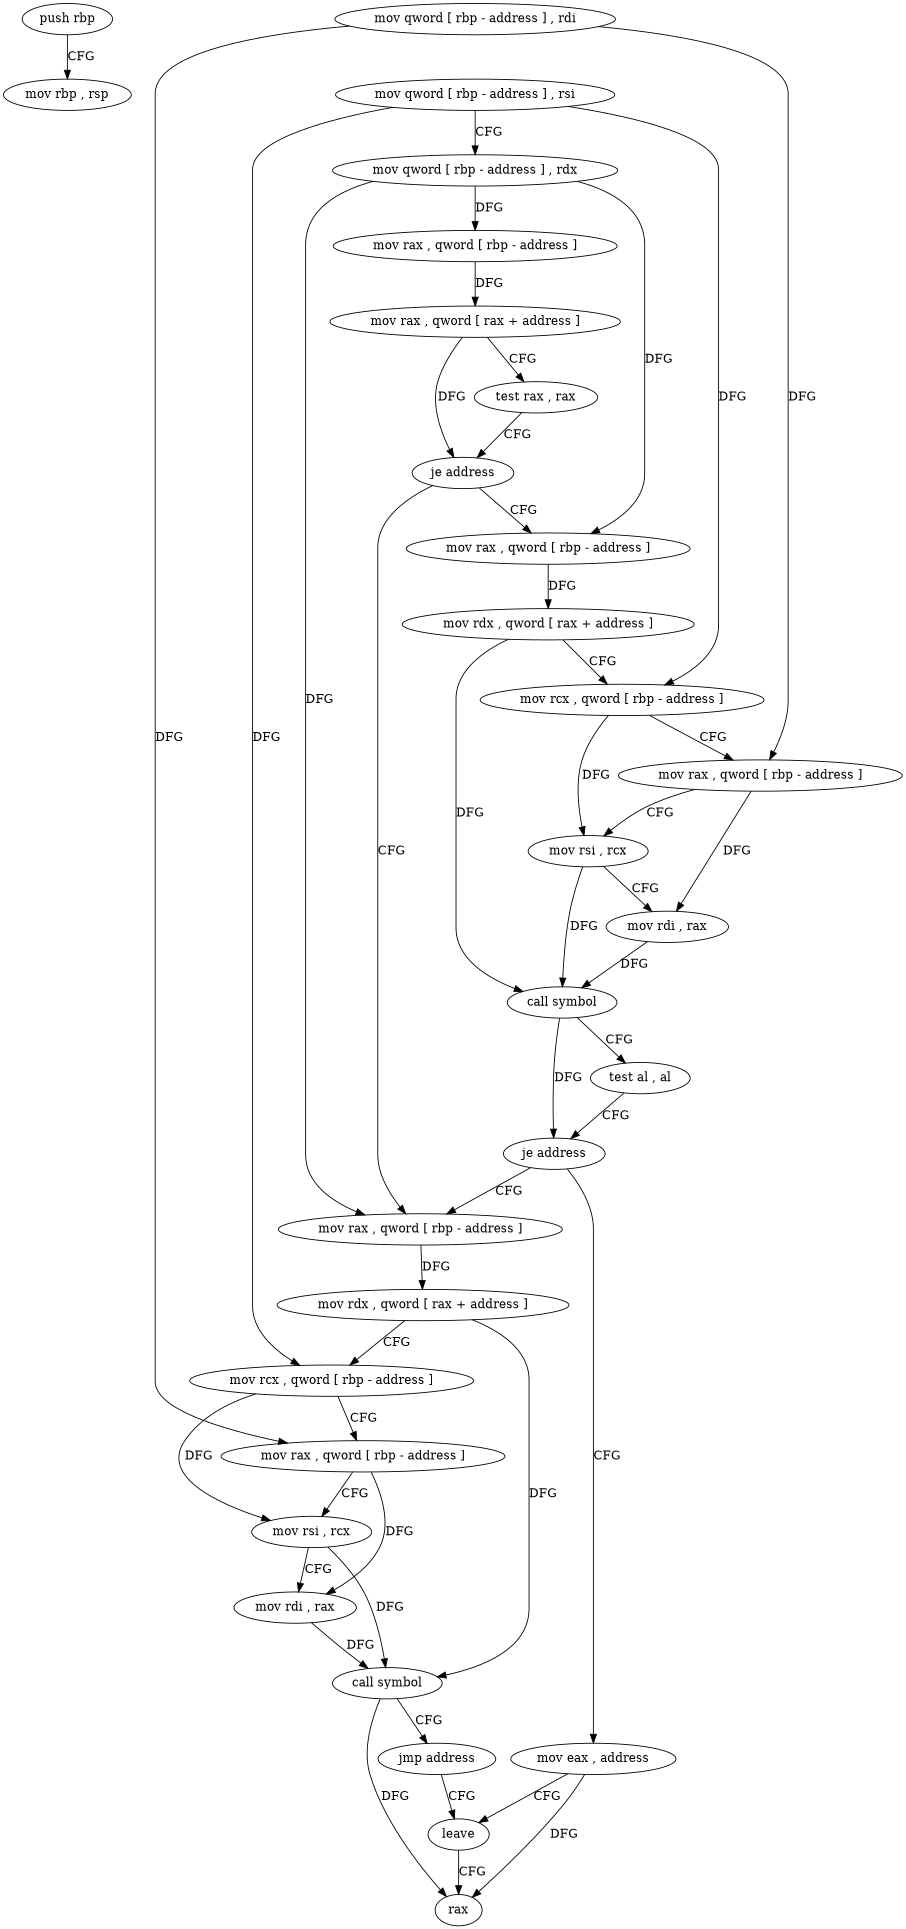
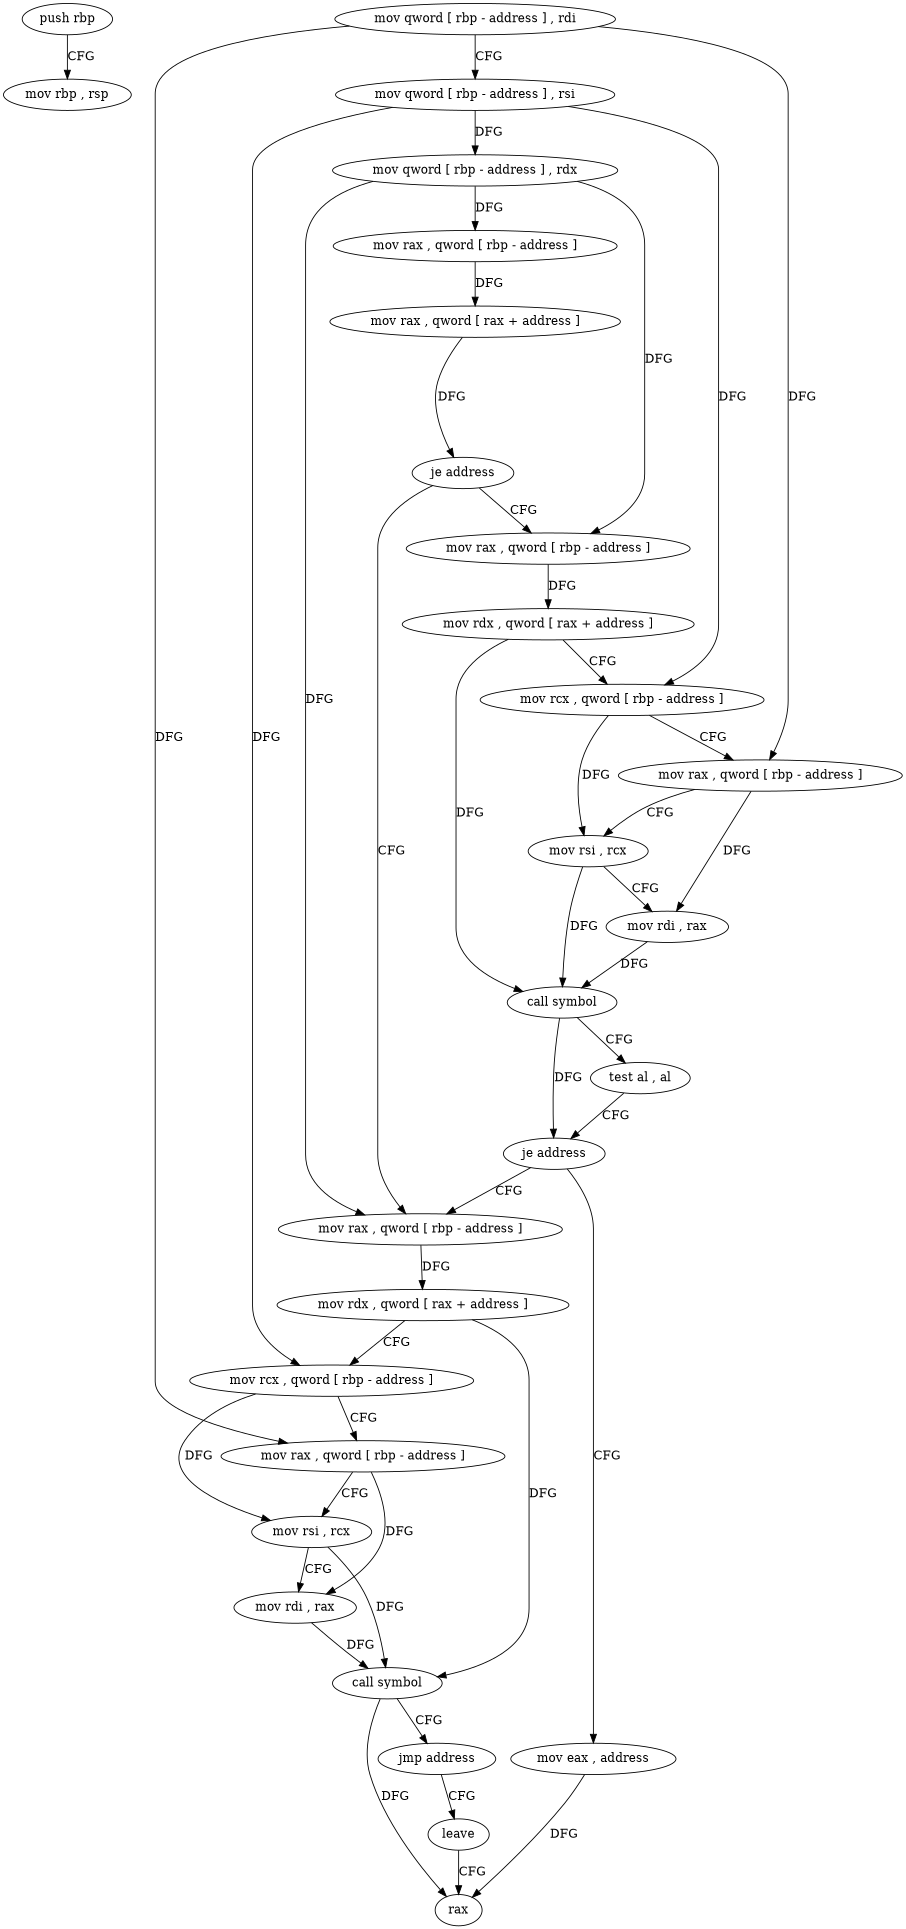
edge "mov qword [ rbp - address ] , rdi" -> "mov qword [ rbp - address ] , rsi": added, label "CFG"
edge "mov qword [ rbp - address ] , rsi" -> "mov qword [ rbp - address ] , rdx": label "CFG" -> "DFG"
node "test rax , rax": removed
edge "mov eax , address" -> "leave": removed, label "CFG"
